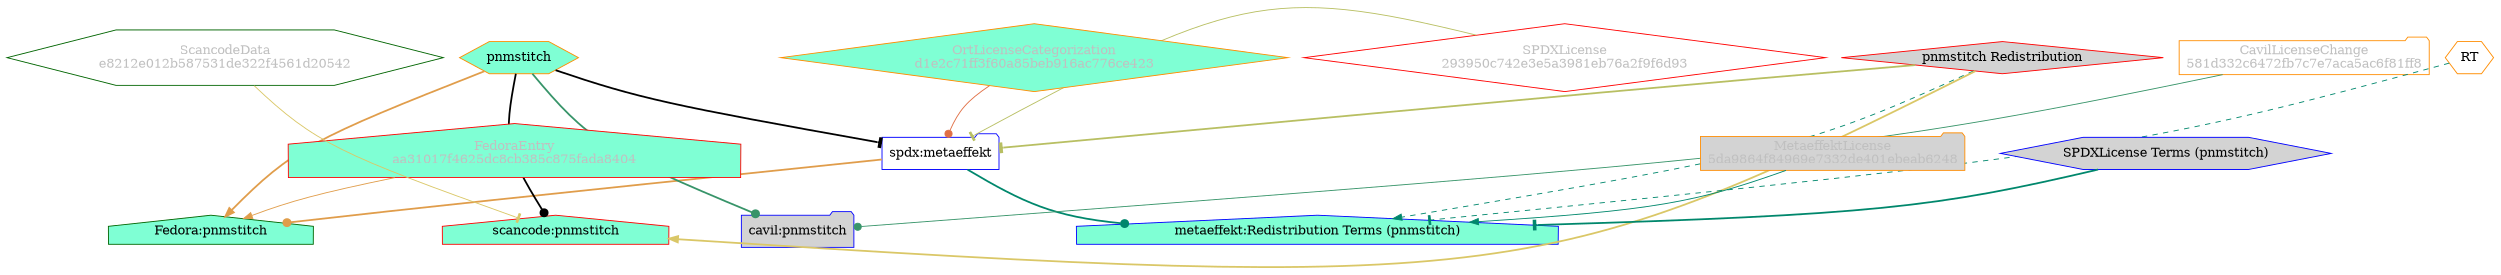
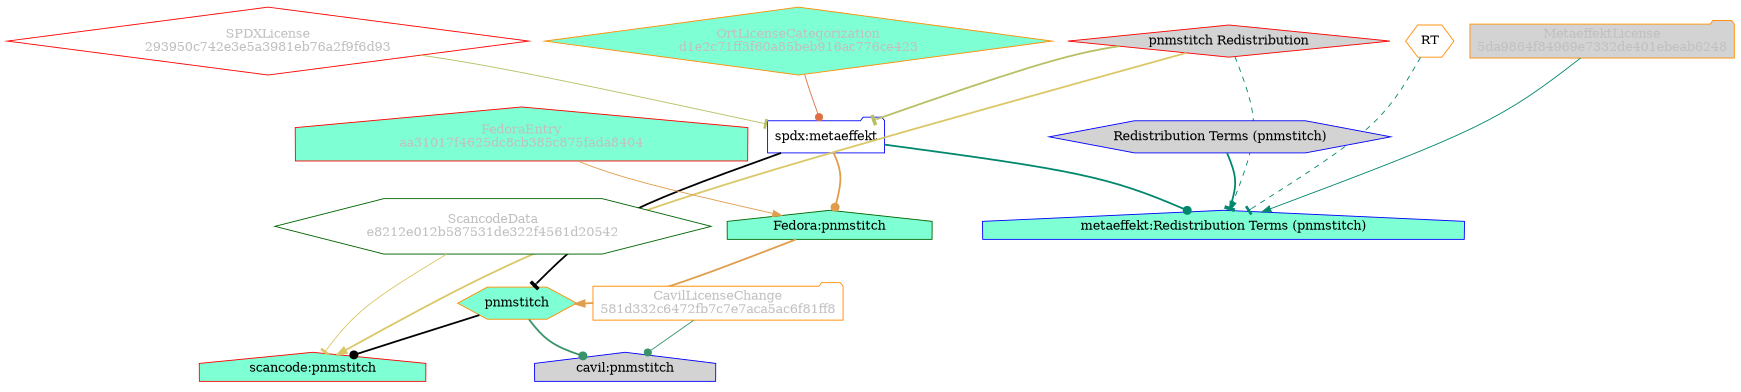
edge "pnmstitch" -> "Fedora:pnmstitch": reversed
node "SPDXLicense Terms (pnmstitch)": label "SPDXLicense Terms (pnmstitch)" -> "Redistribution Terms (pnmstitch)"
node "cavil:pnmstitch": shape folder -> house
